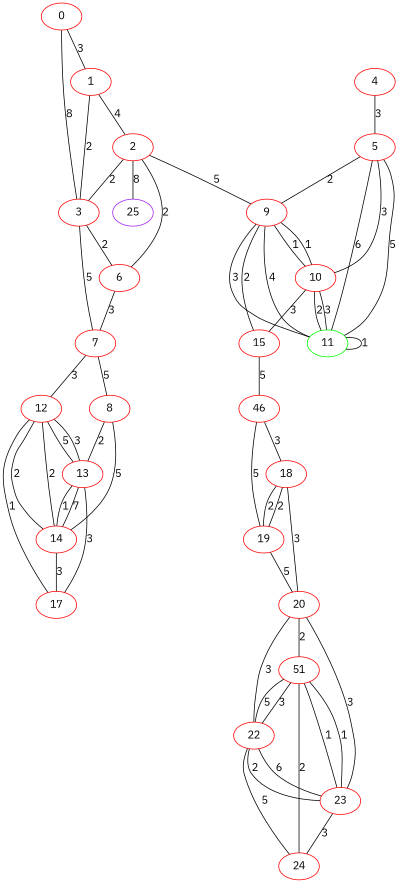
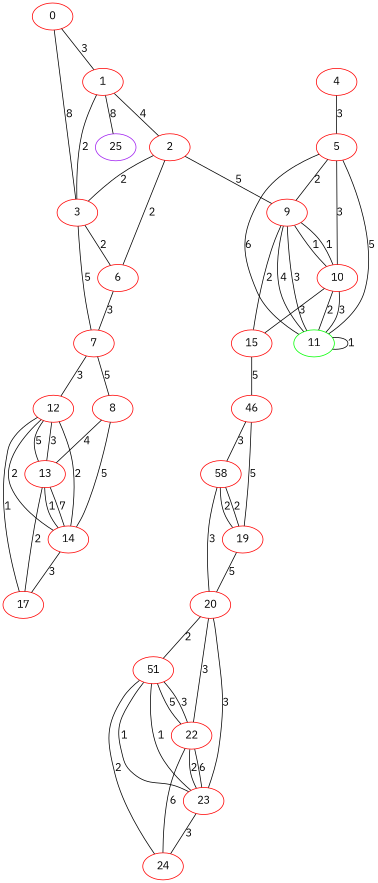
edge "2" -- "25": now "1" -- "25"
edge "8" -- "13": label "2" -> "4"
node "18": label "18" -> "58"
edge "13" -- "17": label "3" -> "2"
edge "22" -- "24": label "5" -> "6"
